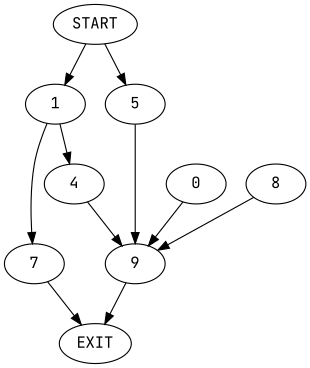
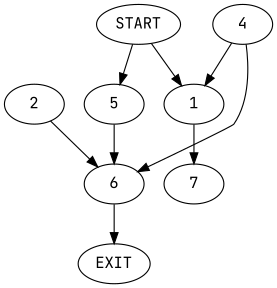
edge "1" -> "4": reversed
node "0": label "0" -> "2"
node "8": removed
node "9": label "9" -> "6"
edge "7" -> "EXIT": removed
